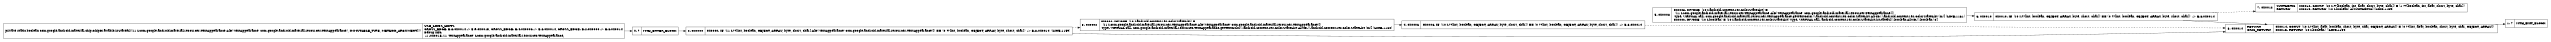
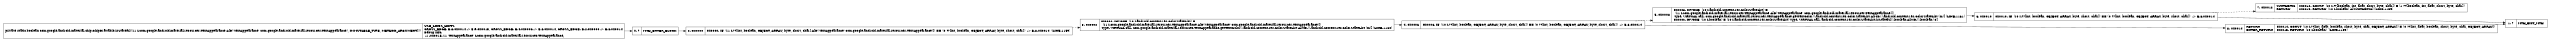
edge "4: 0x0006" -> "5: 0x0008": added
edge "6: 0x0010" -> "8: 0x0014": now "6: 0x0010" -> "1: ?"
node "1: ?": text "MTH_EXIT_BLOCK" -> "MTH_EXIT_MTH"
edge "4: 0x0006" -> "8: 0x0014": style dashed -> solid
node "8: 0x0014": text "ORIG_RETURN" -> "ENTER_RETURN"
edge "2: 0x0000" -> "8: 0x0014": removed
